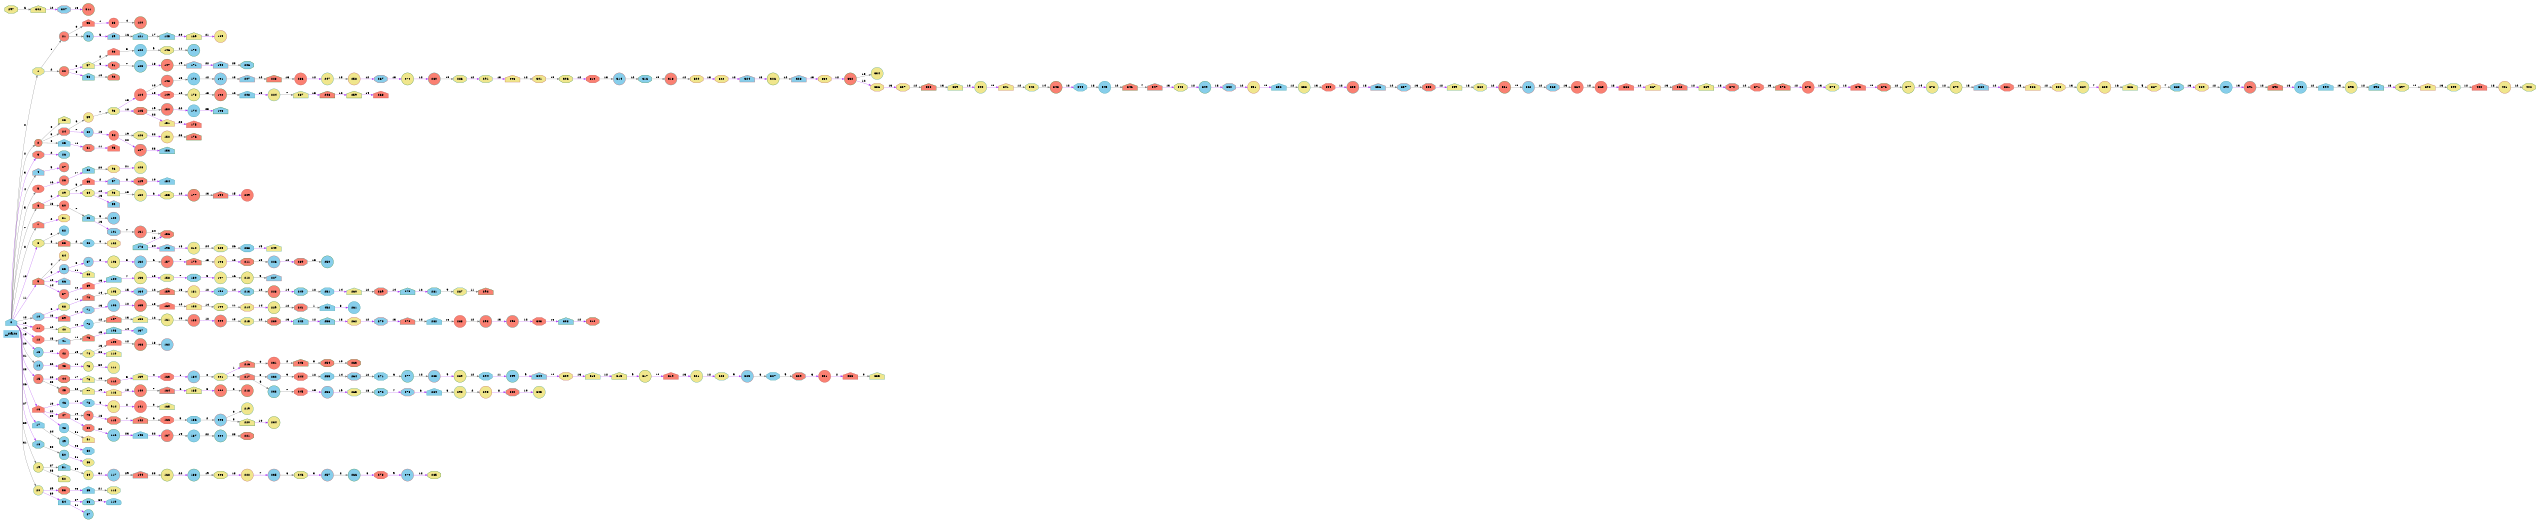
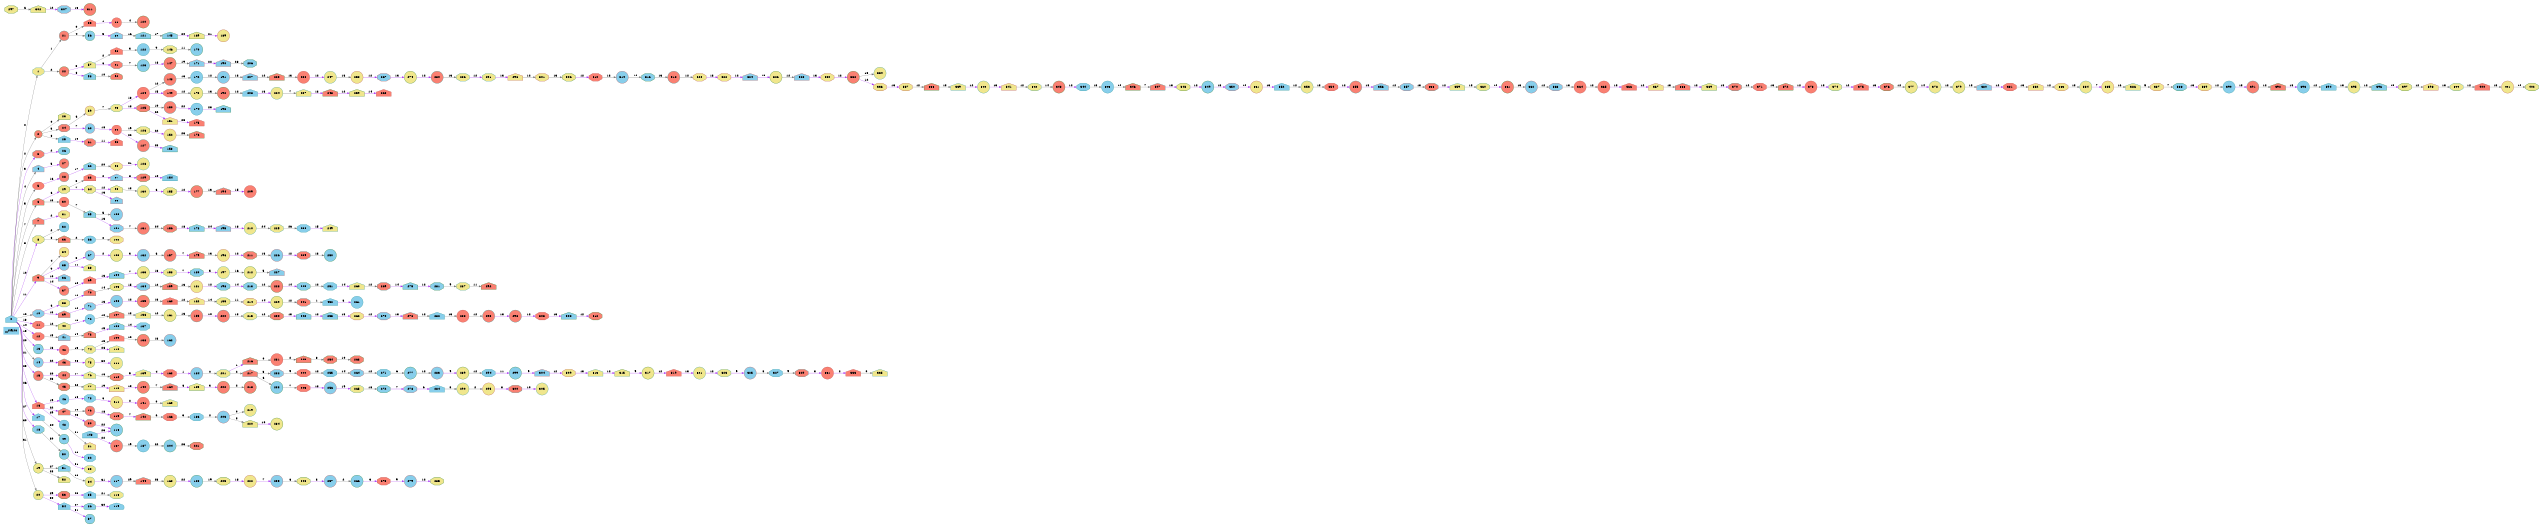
edge "178" -> "156": reversed
edge "116" -> "143": reversed
